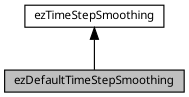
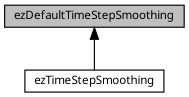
edge "ezDefaultTimeStepSmoothing" -> "ezTimeStepSmoothing": reversed
